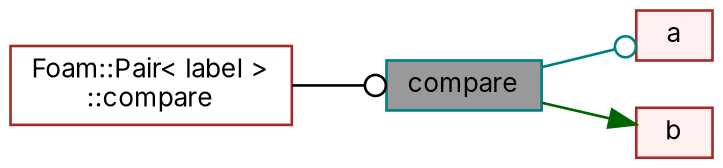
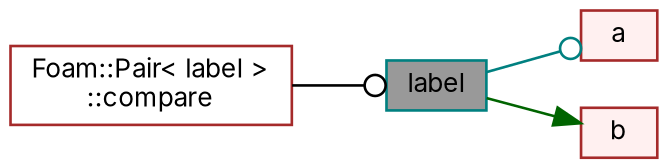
node "compare": label "compare" -> "label"
